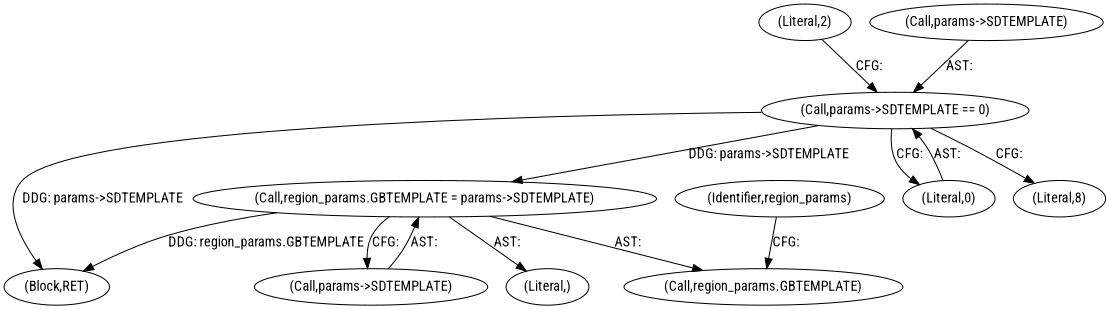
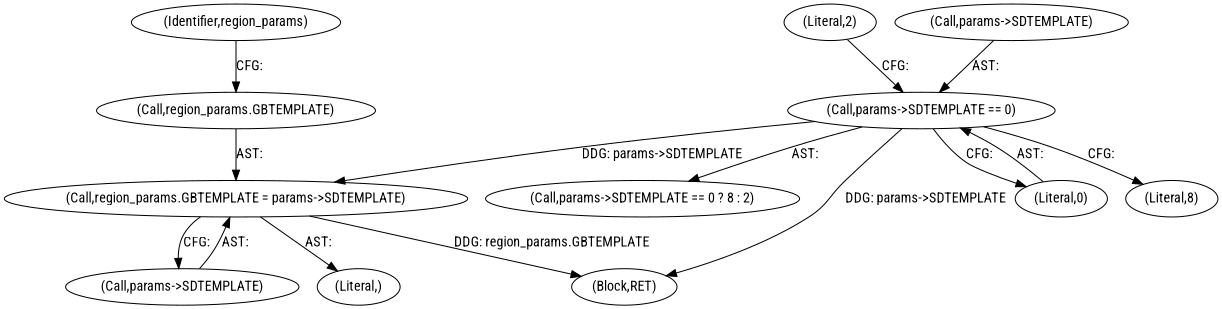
node "(Call,params->SDTEMPLATE == 0 ? 8 : 2)": added
edge "(Call,region_params.GBTEMPLATE = params->SDTEMPLATE)" -> "(Call,region_params.GBTEMPLATE)": reversed
